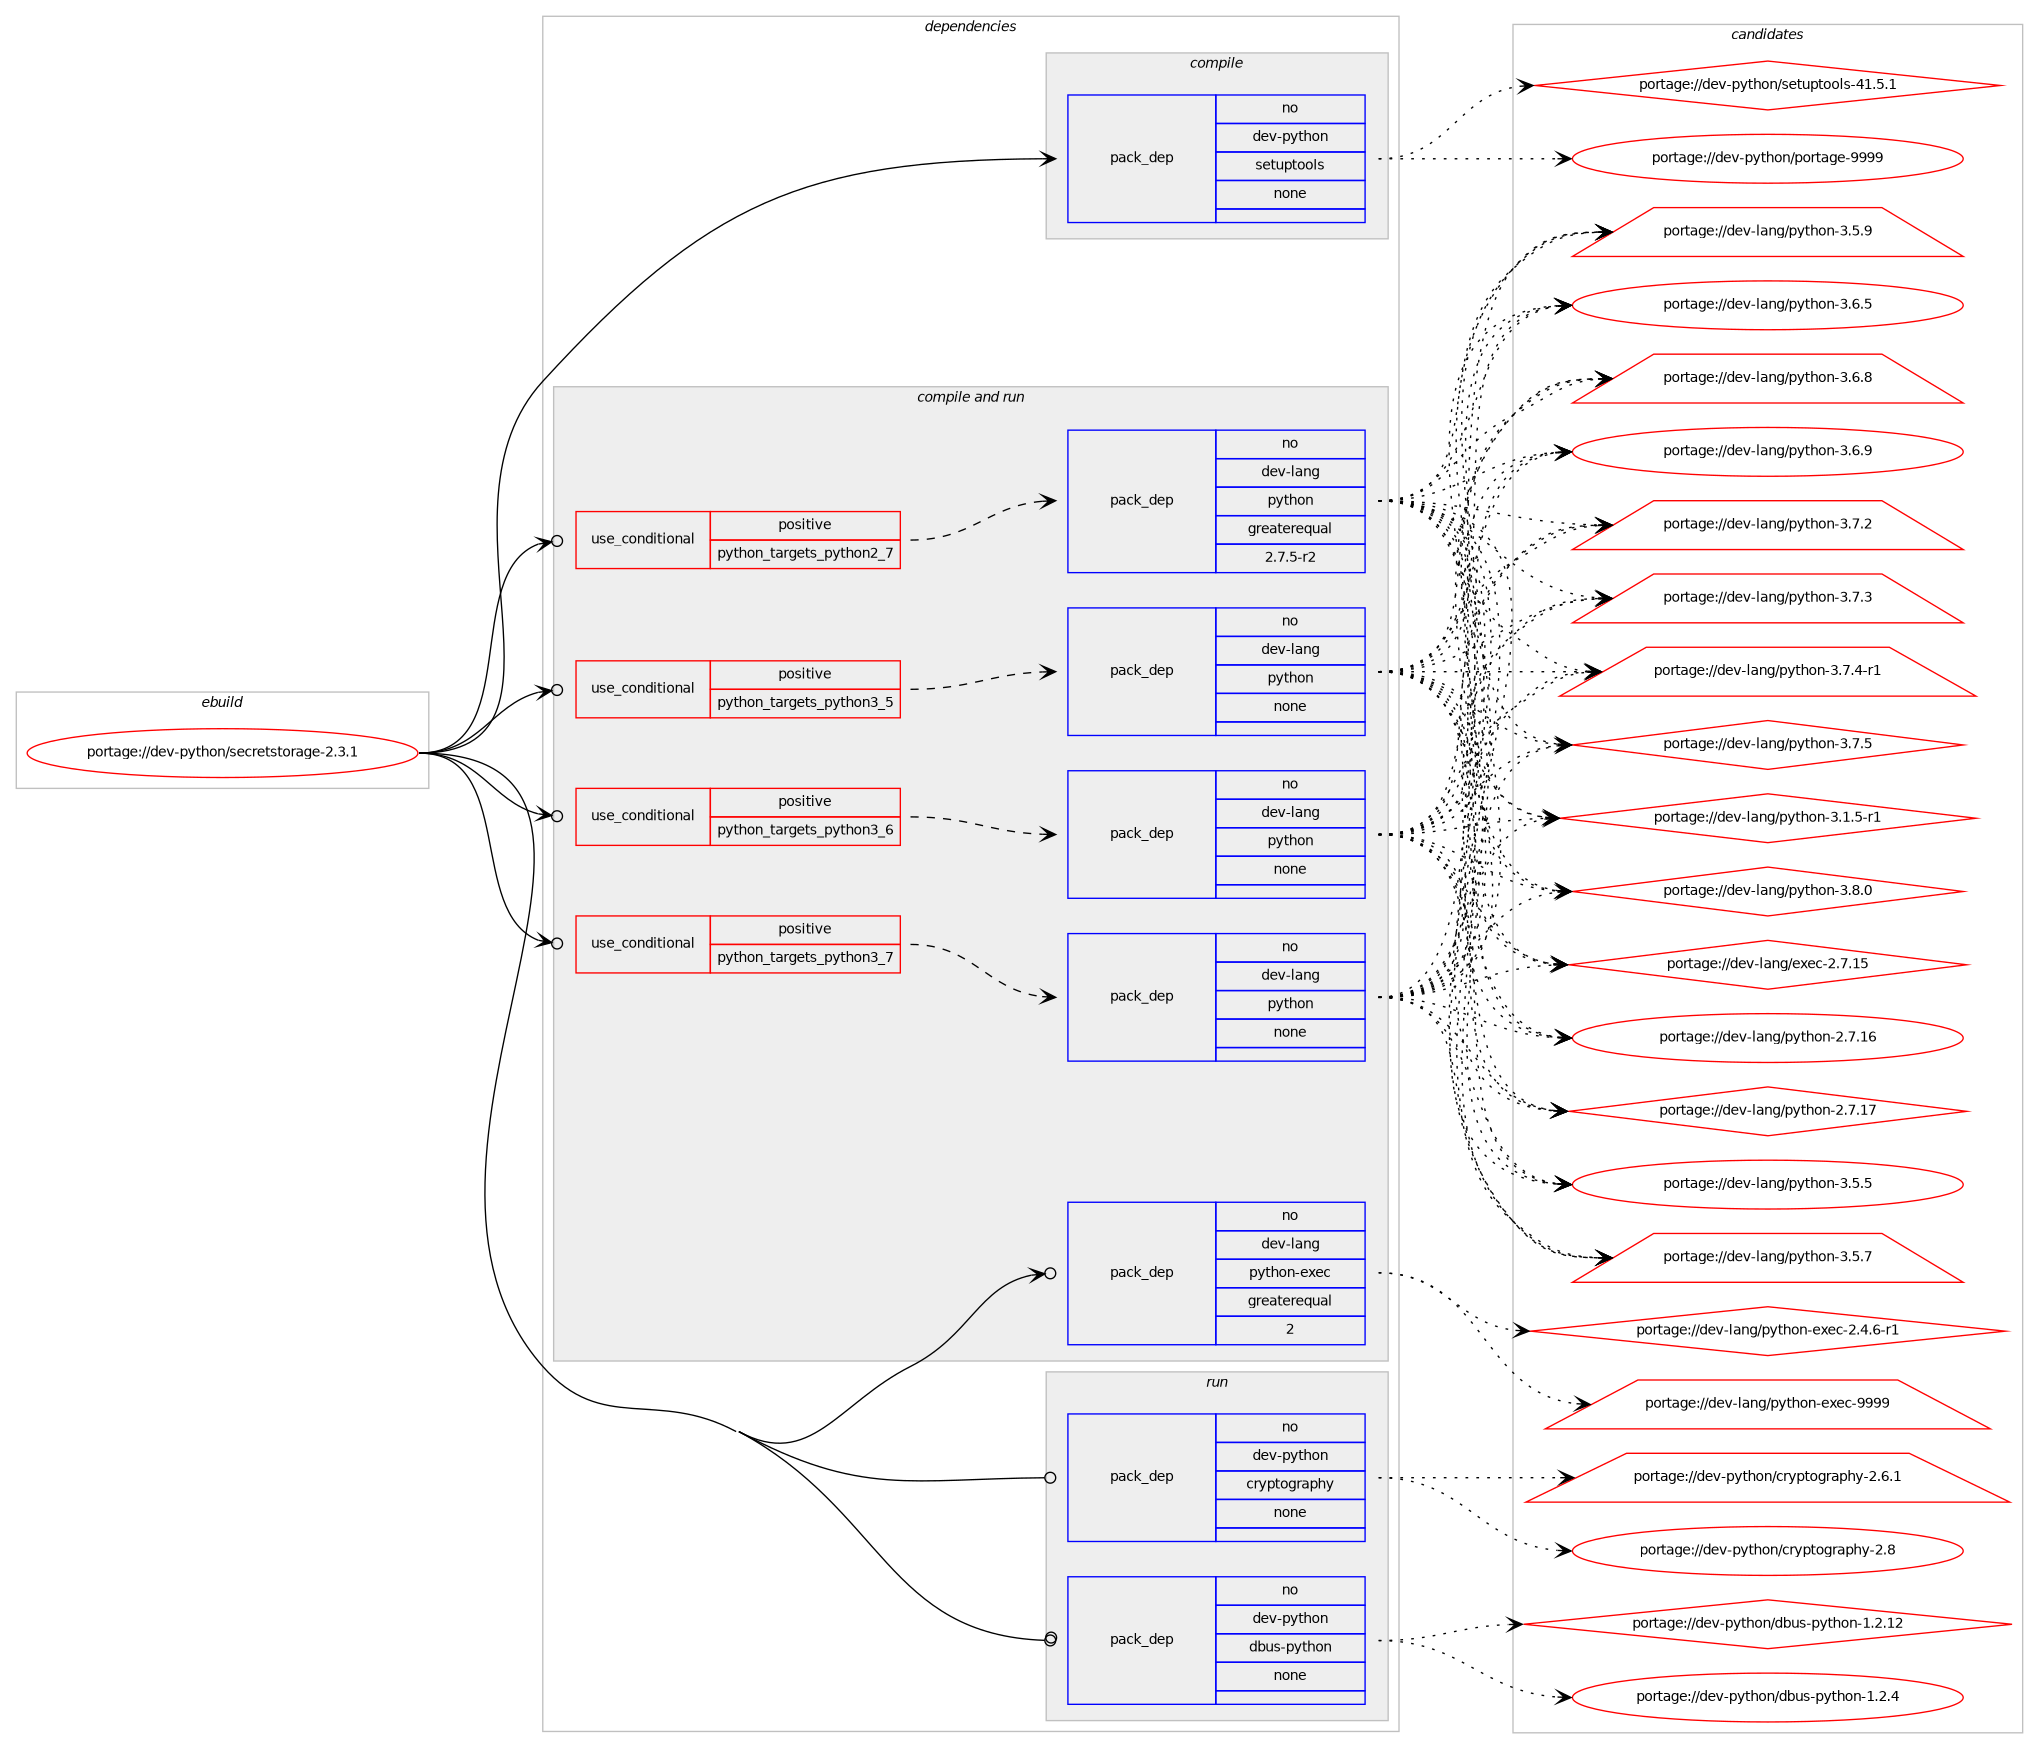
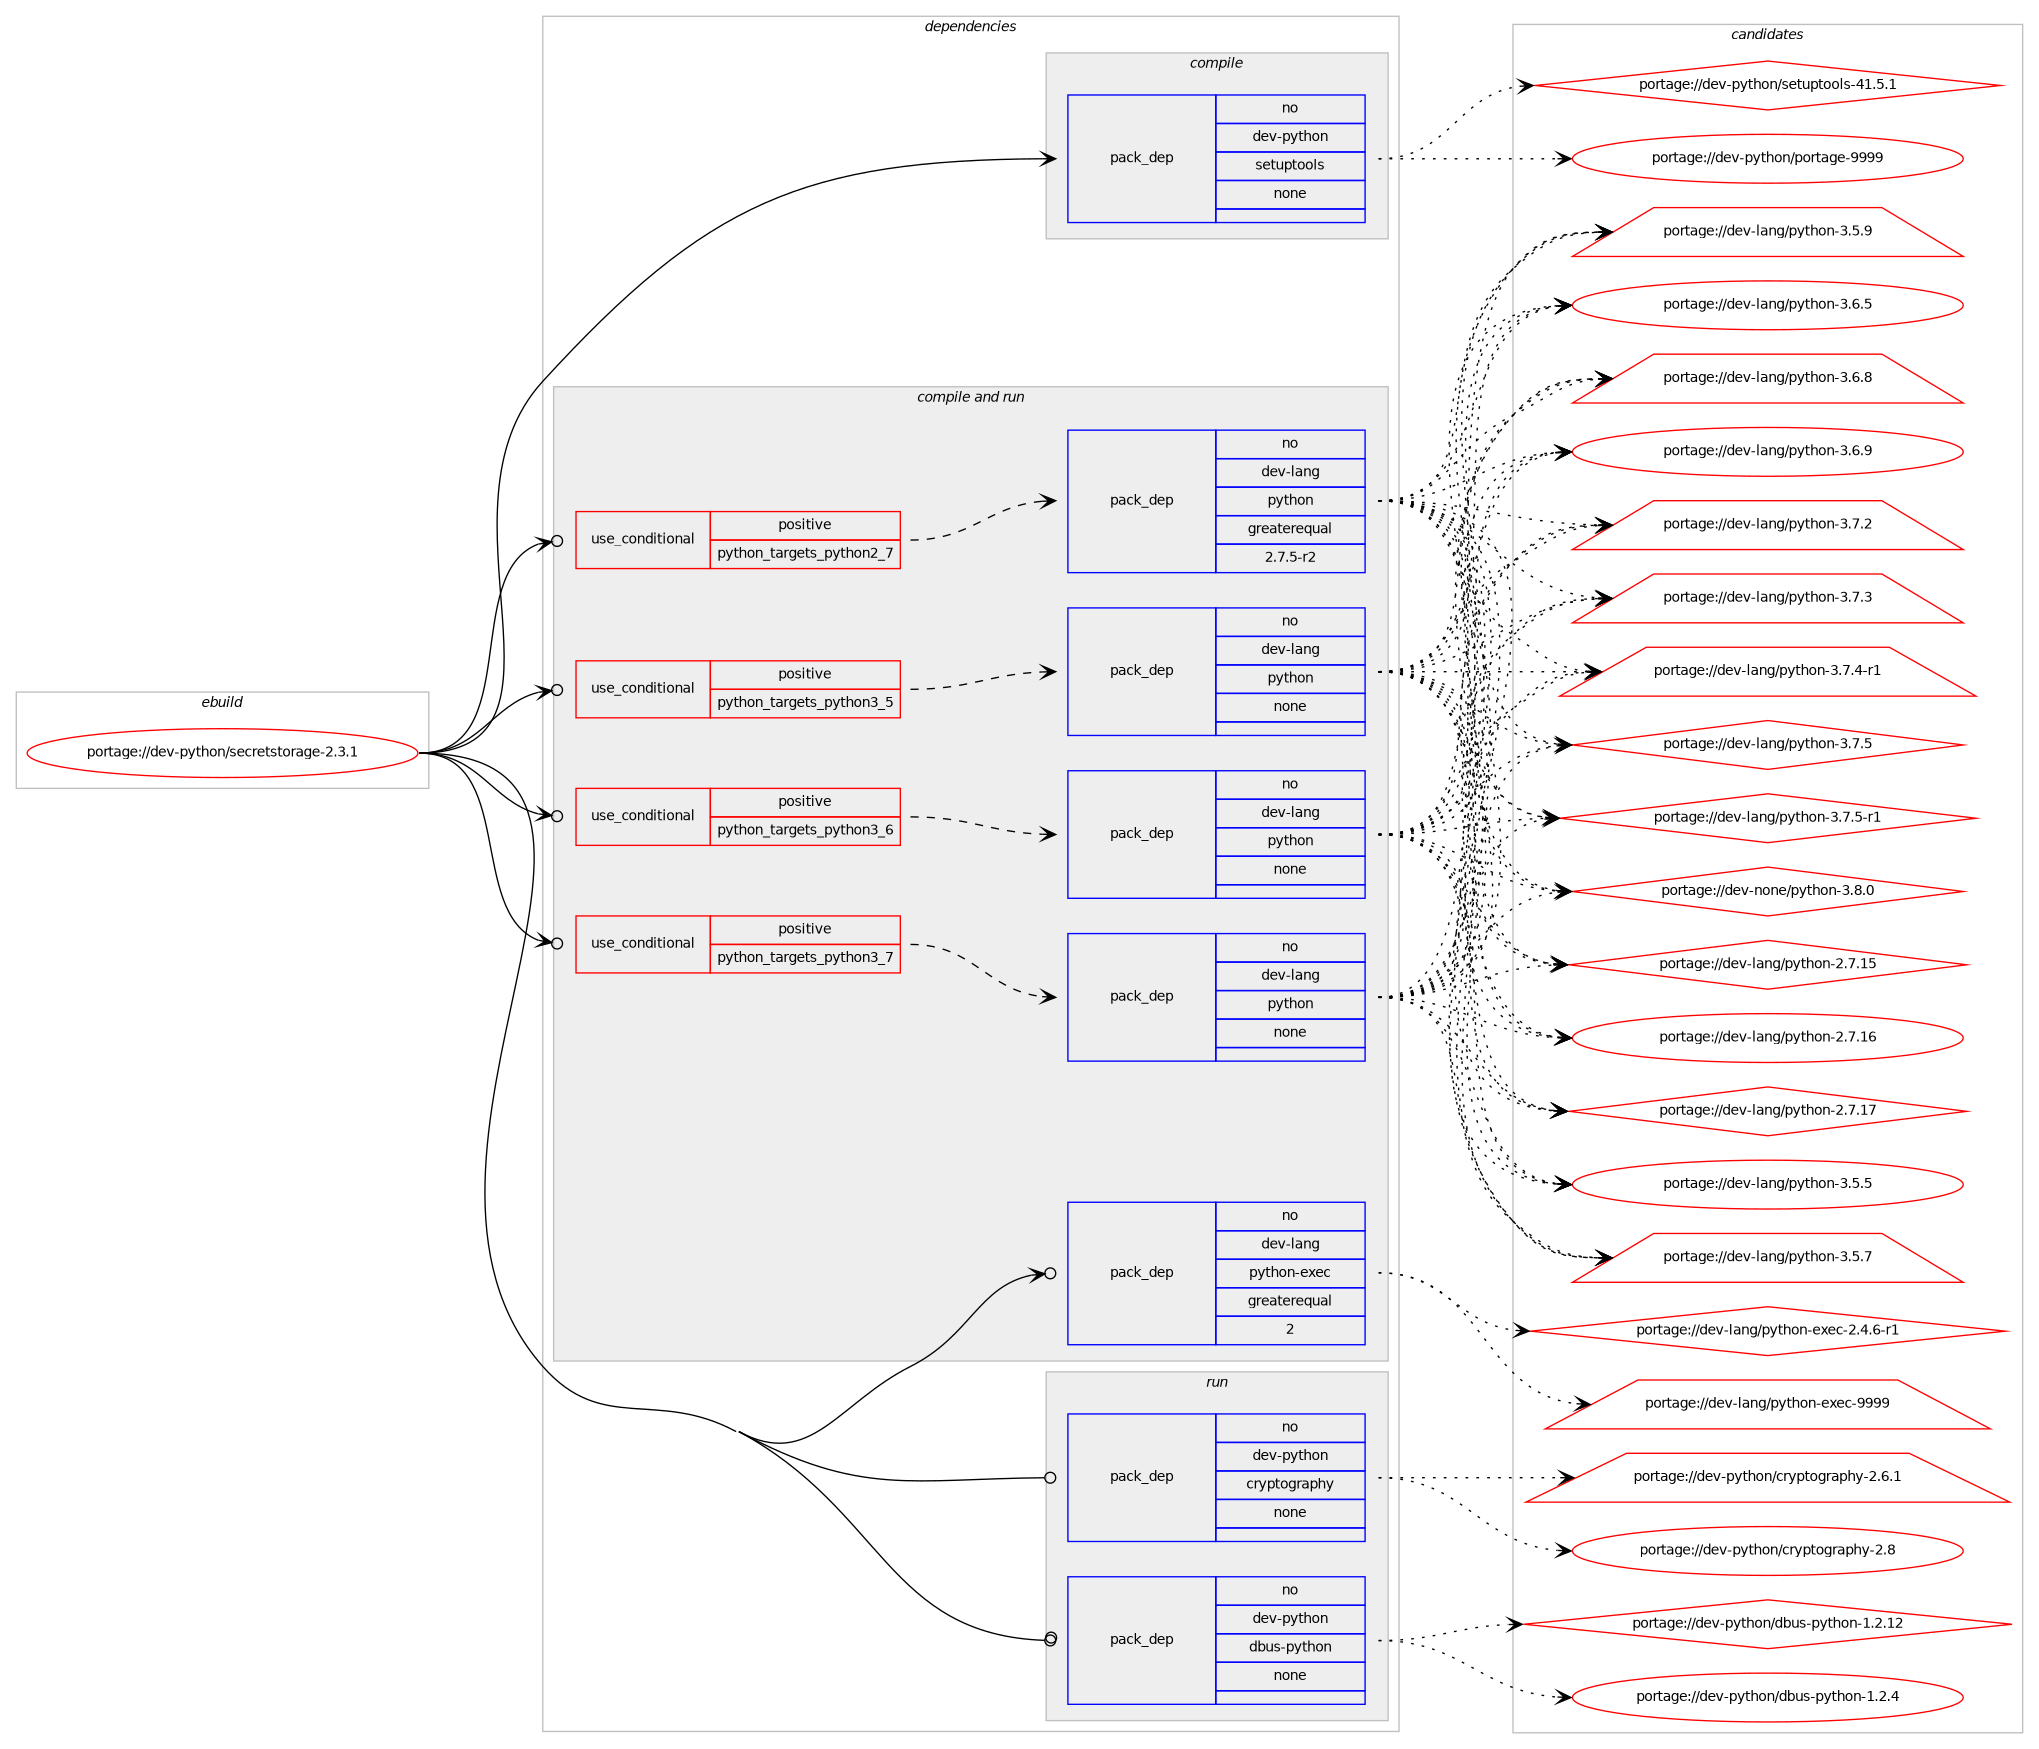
node "portage://dev-lang/python-3.1.5-r1": label "portage://dev-lang/python-3.1.5-r1" -> "portage://dev-lang/python-3.7.5-r1"
node "portage://dev-lang/python-3.8.0": label "portage://dev-lang/python-3.8.0" -> "portage://dev-none/python-3.8.0"
node "portage://dev-lang/exec-2.7.15": label "portage://dev-lang/exec-2.7.15" -> "portage://dev-lang/python-2.7.15"
